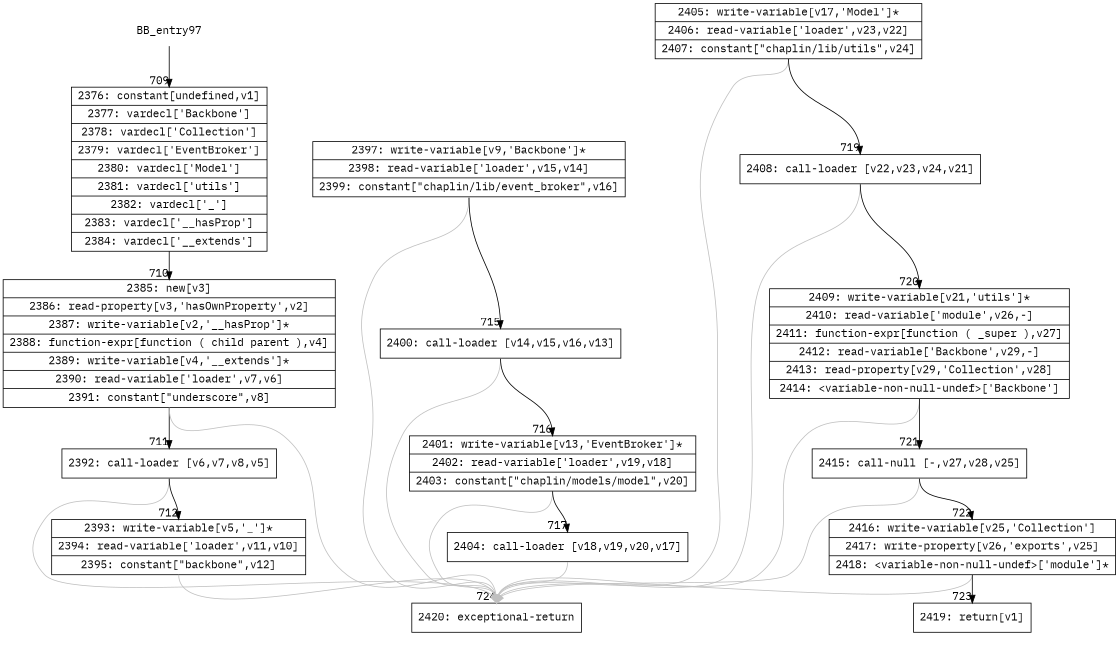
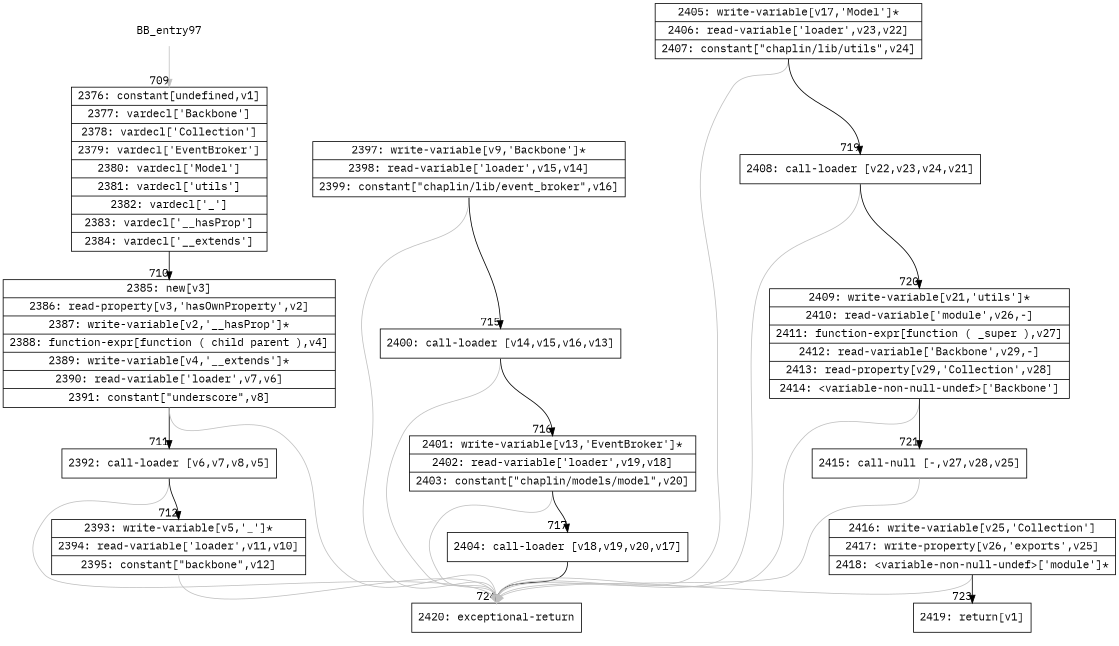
edge "BB_entry97" -> "2376: constant[undefined,v1]": color black -> gray
edge "2415: call-null [-,v27,v28,v25]" -> "2416: write-variable[v25,'Collection']": removed
edge "2404: call-loader [v18,v19,v20,v17]" -> "2420: exceptional-return": color gray -> black
